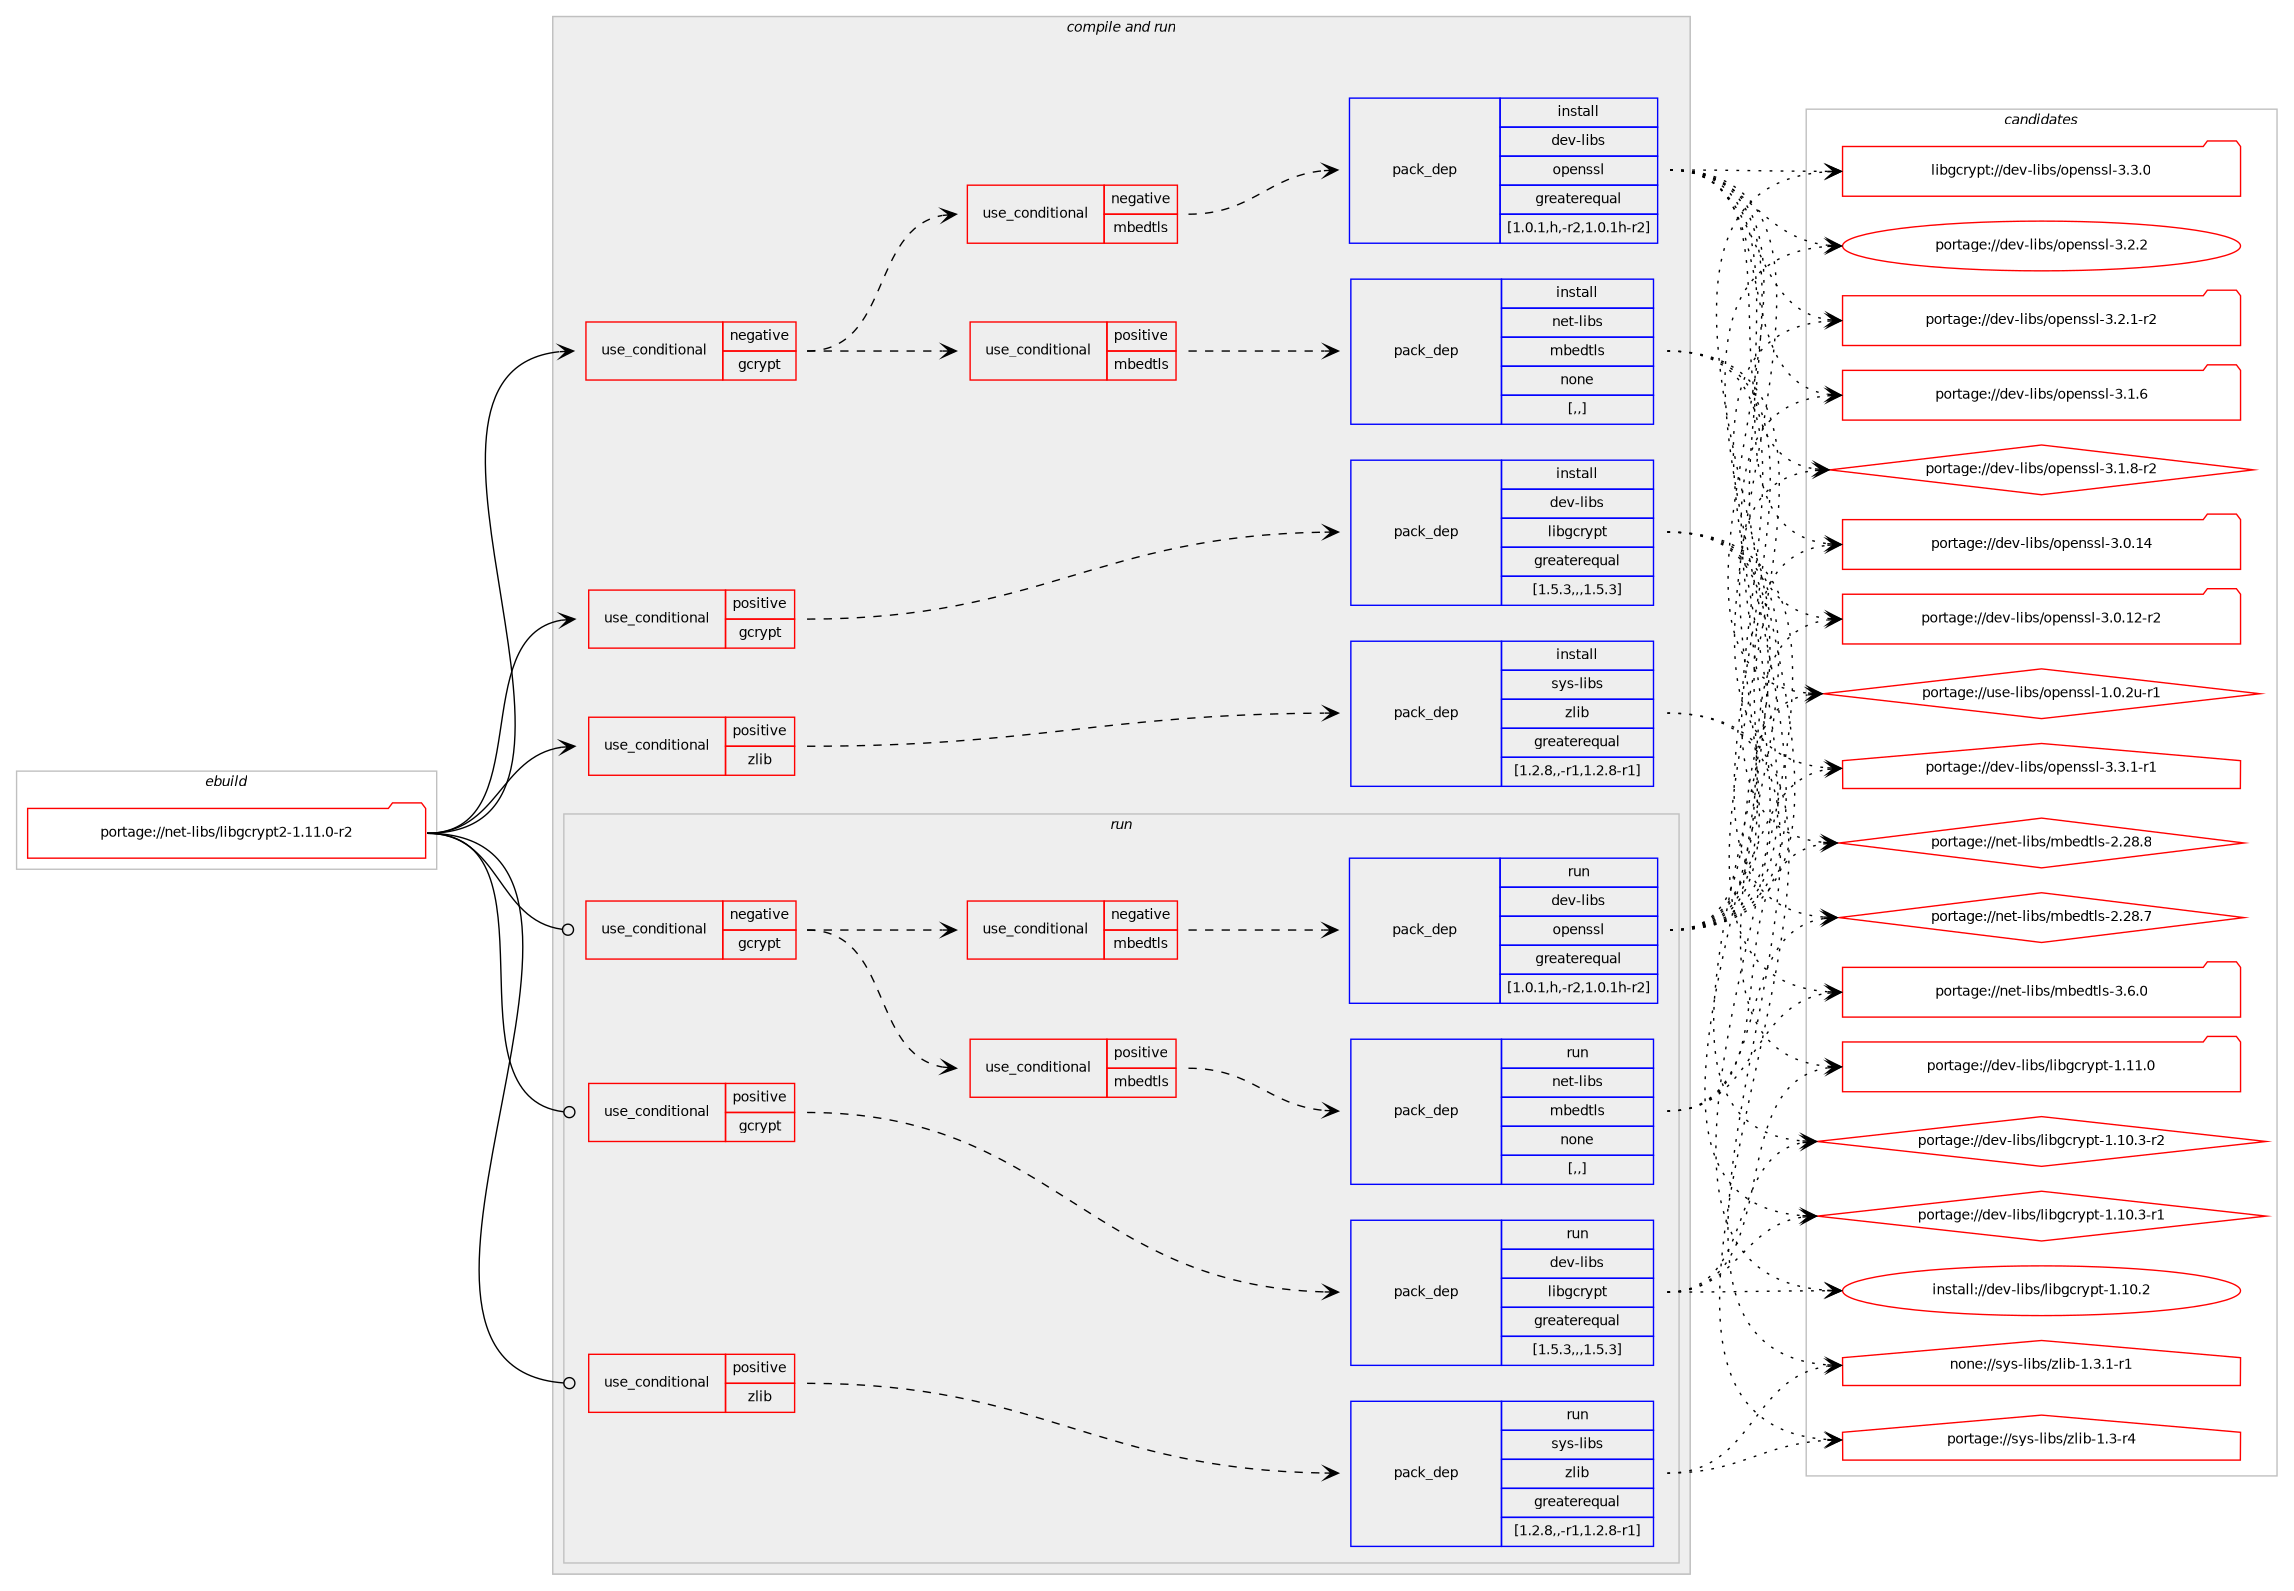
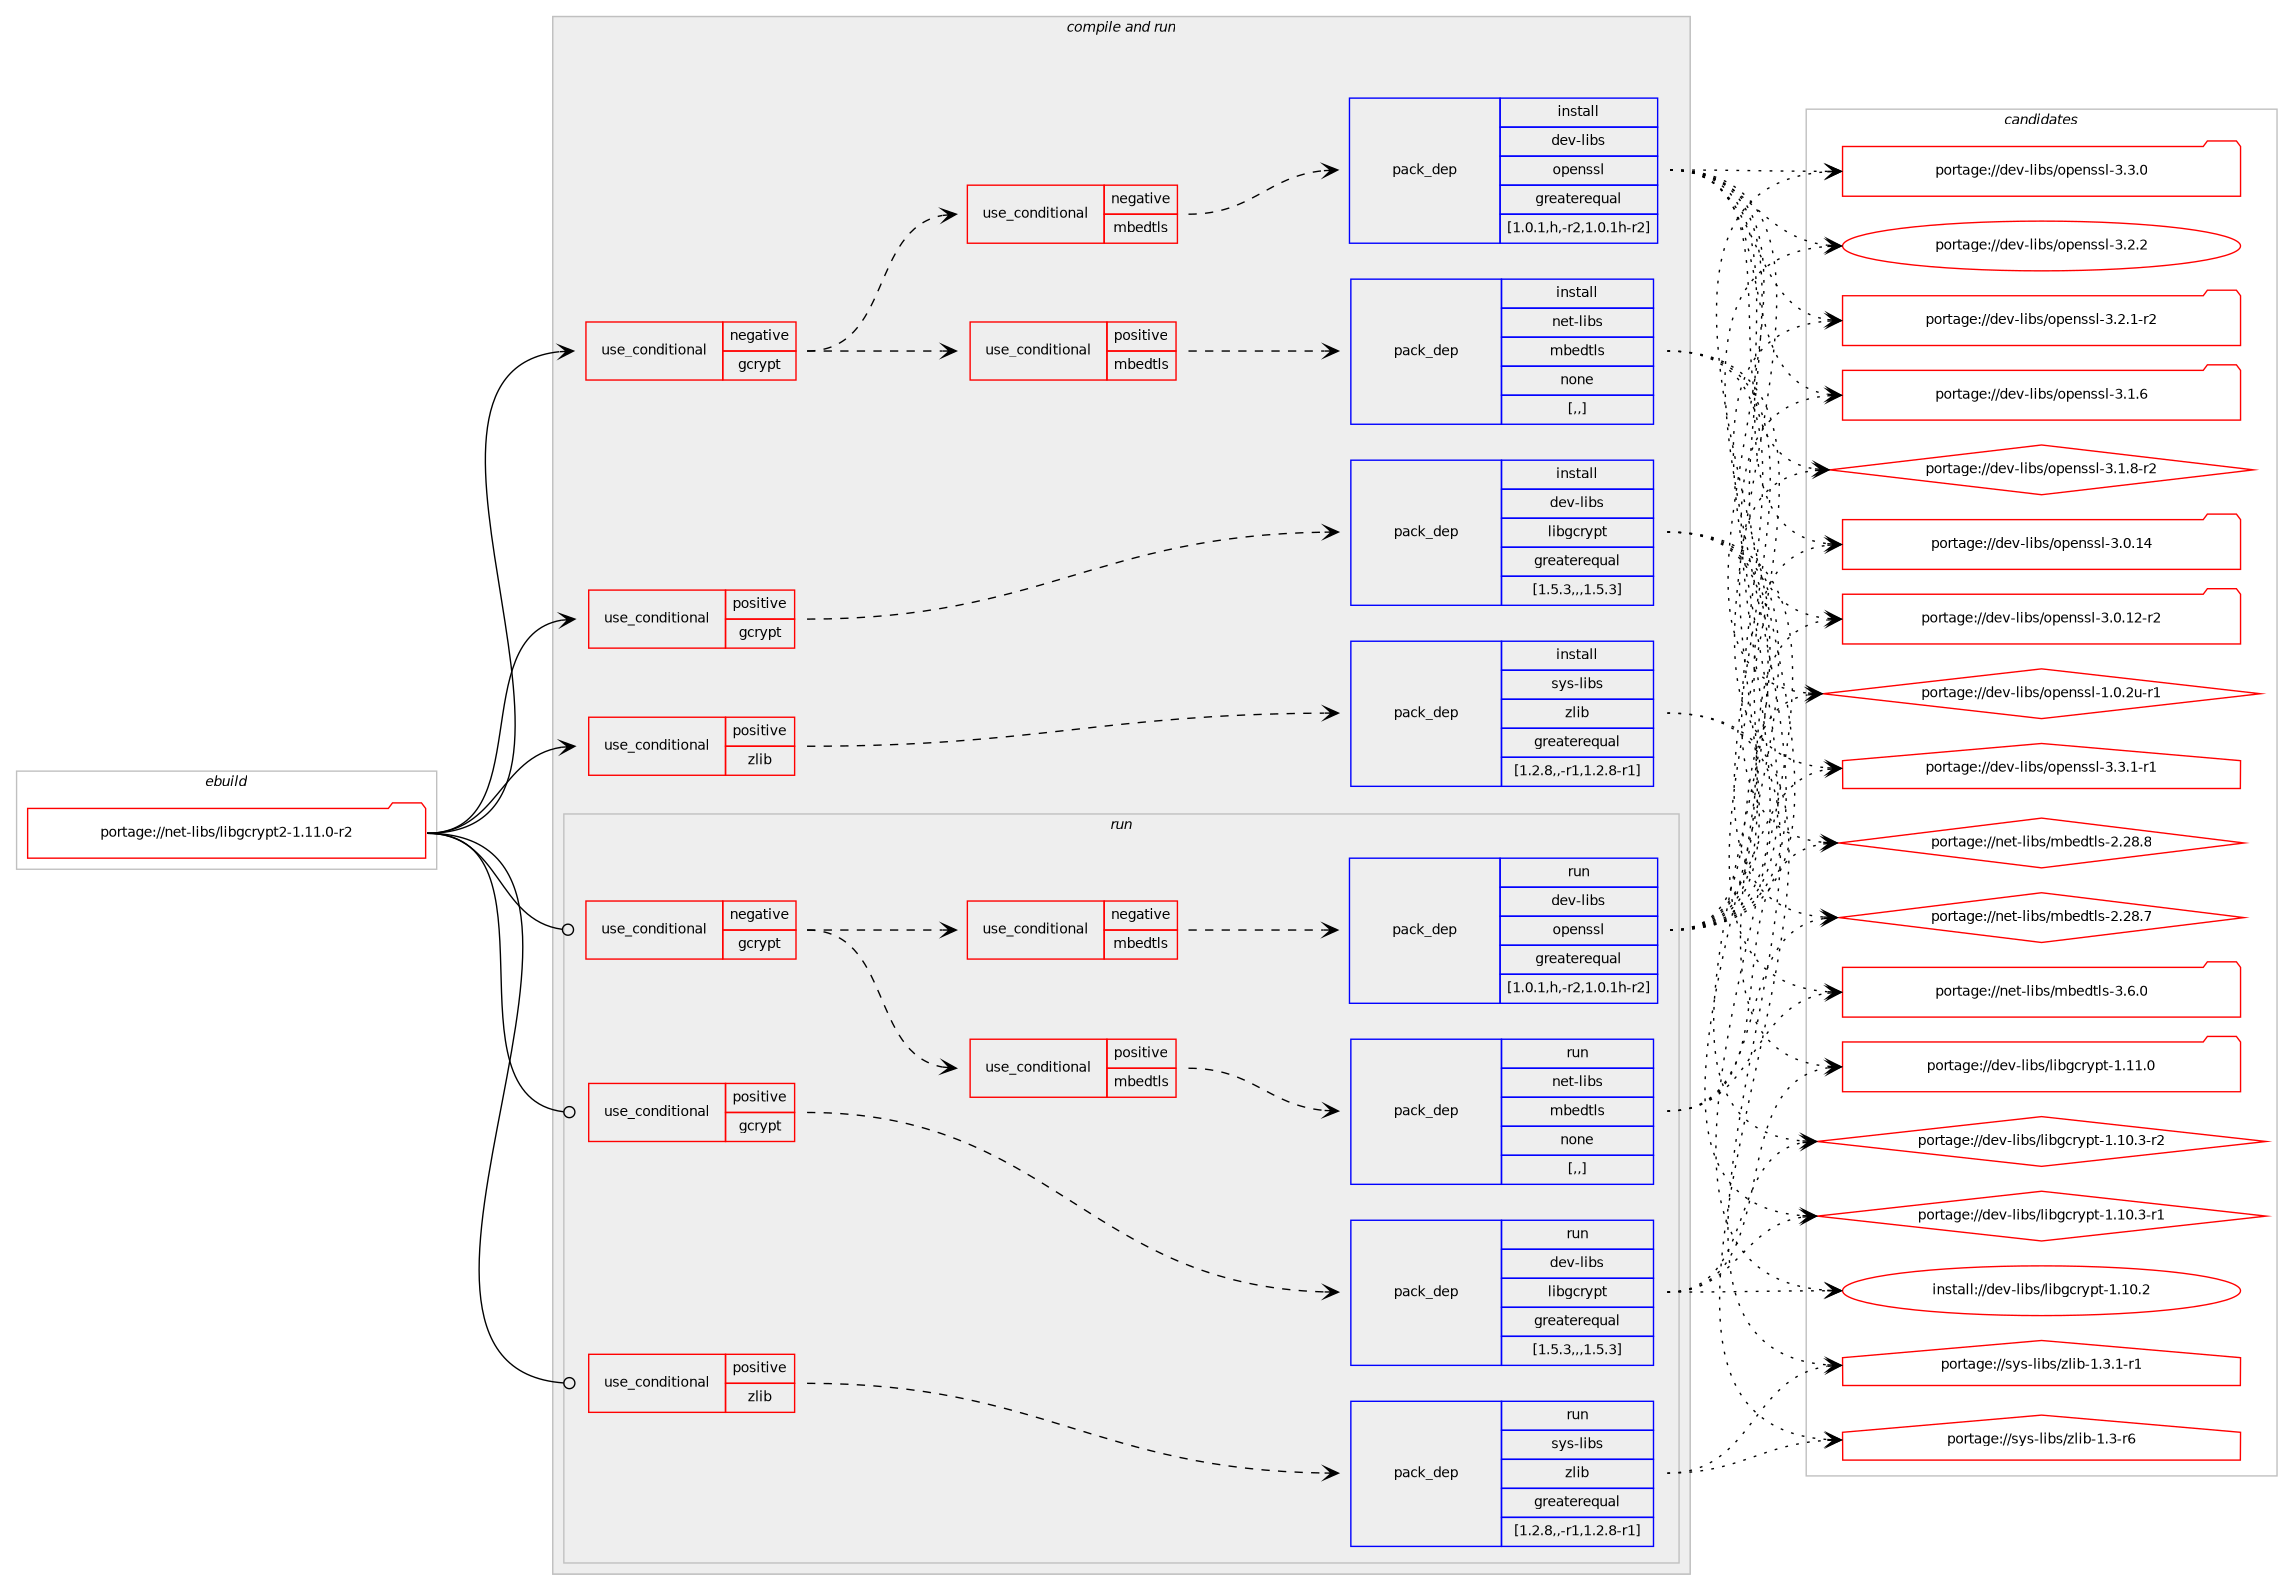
node "libgcrypt://dev-libs/openssl-3.3.0": label "libgcrypt://dev-libs/openssl-3.3.0" -> "portage://dev-libs/openssl-3.3.0"
node "portage://use-libs/openssl-1.0.2u-r1": label "portage://use-libs/openssl-1.0.2u-r1" -> "portage://dev-libs/openssl-1.0.2u-r1"
node "none://sys-libs/zlib-1.3.1-r1": label "none://sys-libs/zlib-1.3.1-r1" -> "portage://sys-libs/zlib-1.3.1-r1"
node "portage://sys-libs/zlib-1.3-r4": label "portage://sys-libs/zlib-1.3-r4" -> "portage://sys-libs/zlib-1.3-r6"
